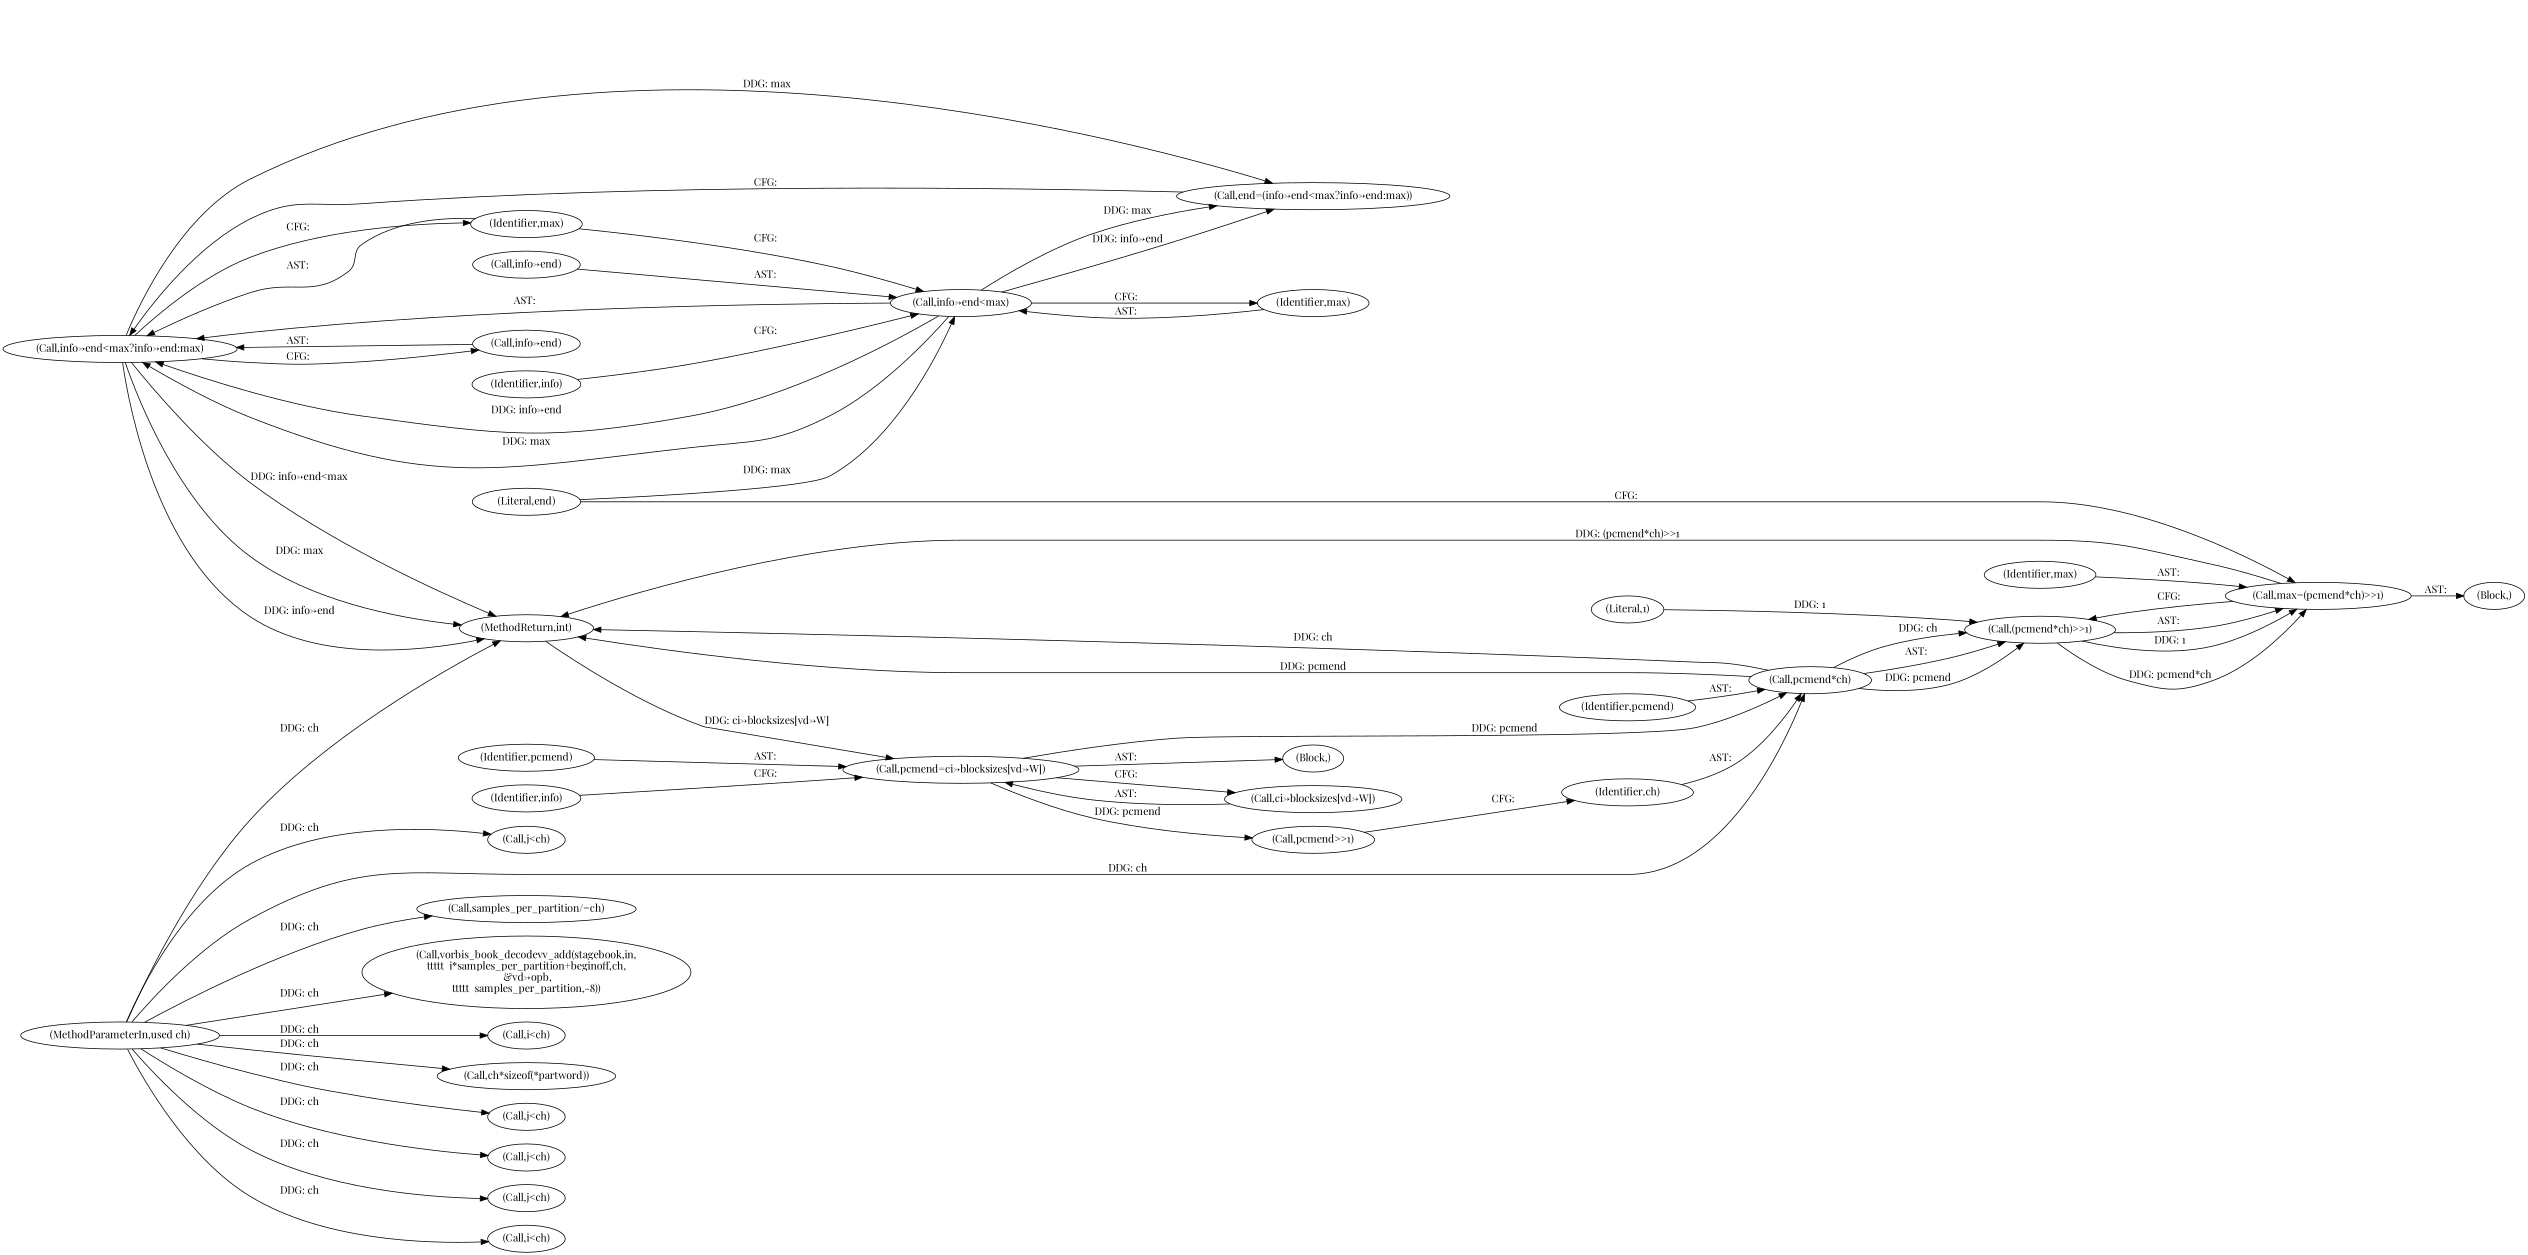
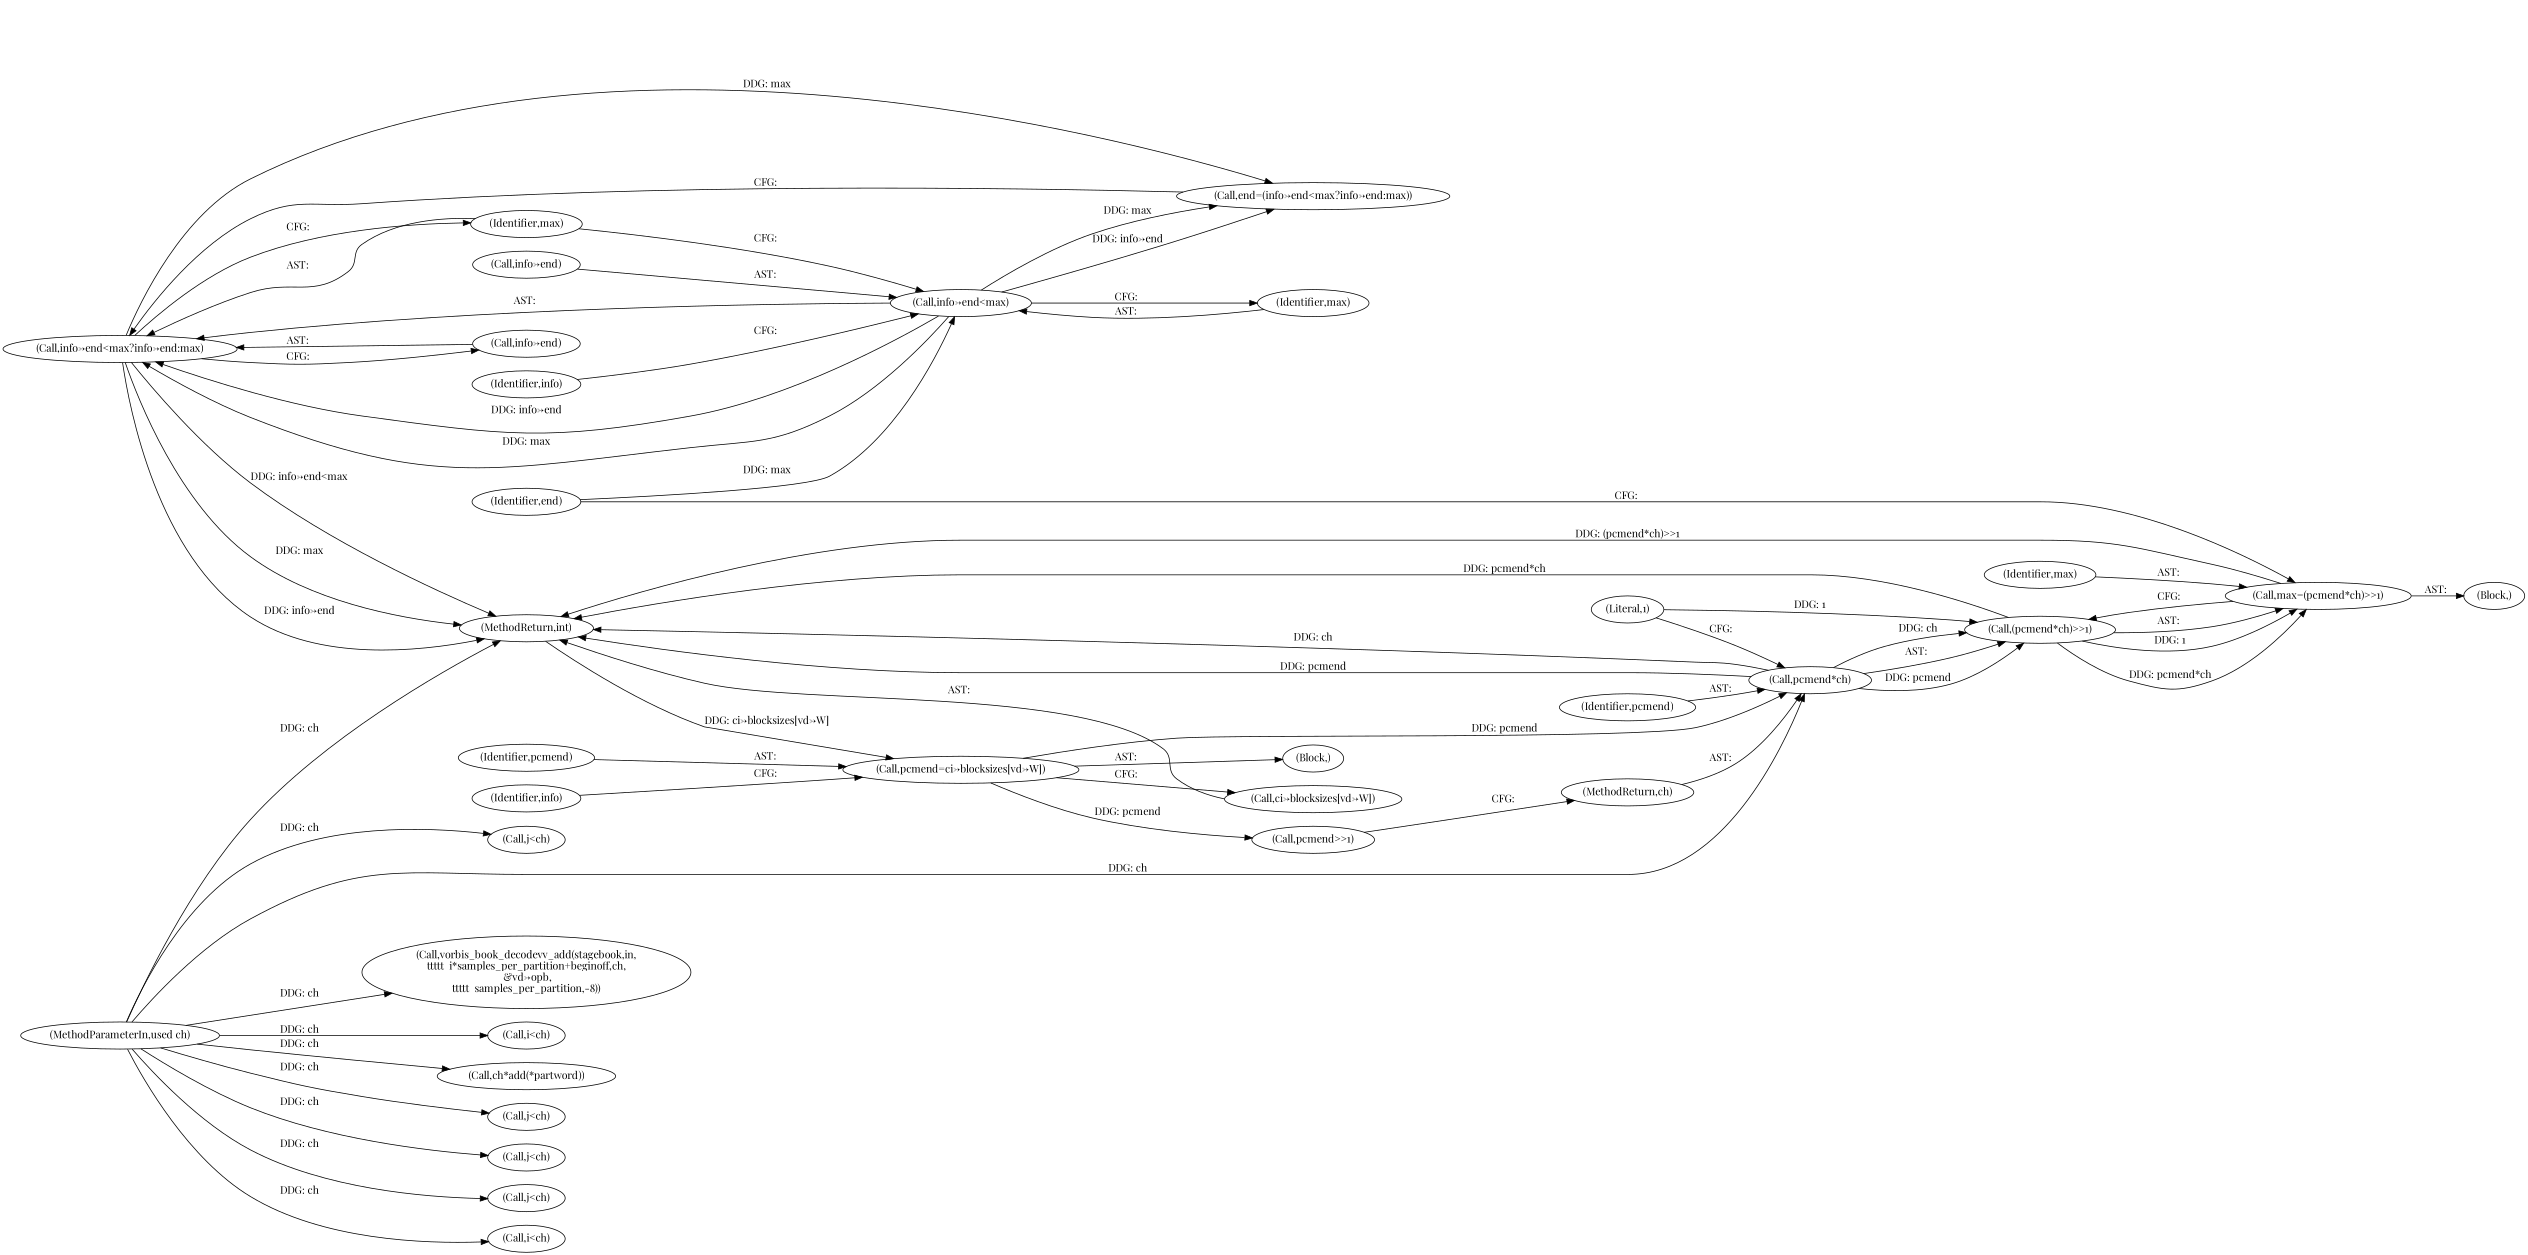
node "(Literal,end)": label "(Literal,end)" -> "(Identifier,end)"
edge "(Call,(pcmend*ch)>>1)" -> "(MethodReturn,int)": added, label "DDG: pcmend*ch"
edge "(Literal,1)" -> "(Call,pcmend*ch)": added, label "CFG:"
node "(Identifier,ch)": label "(Identifier,ch)" -> "(MethodReturn,ch)"
edge "(Call,ci->blocksizes[vd->W])" -> "(Call,pcmend=ci->blocksizes[vd->W])": now "(Call,ci->blocksizes[vd->W])" -> "(MethodReturn,int)"
node "(Call,samples_per_partition/=ch)": removed
node "(Call,ch*sizeof(*partword))": label "(Call,ch*sizeof(*partword))" -> "(Call,ch*add(*partword))"
